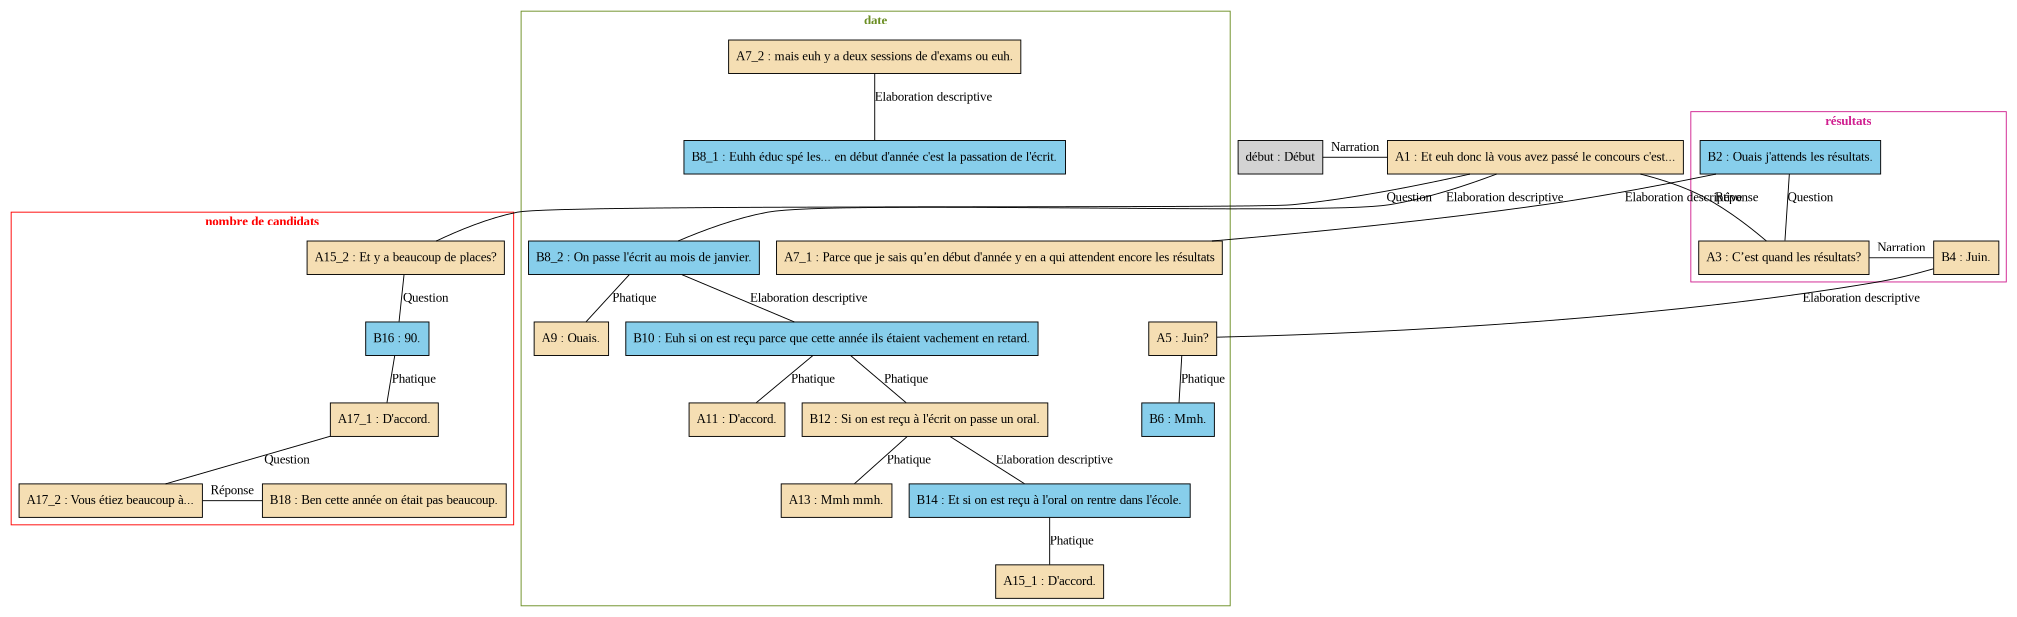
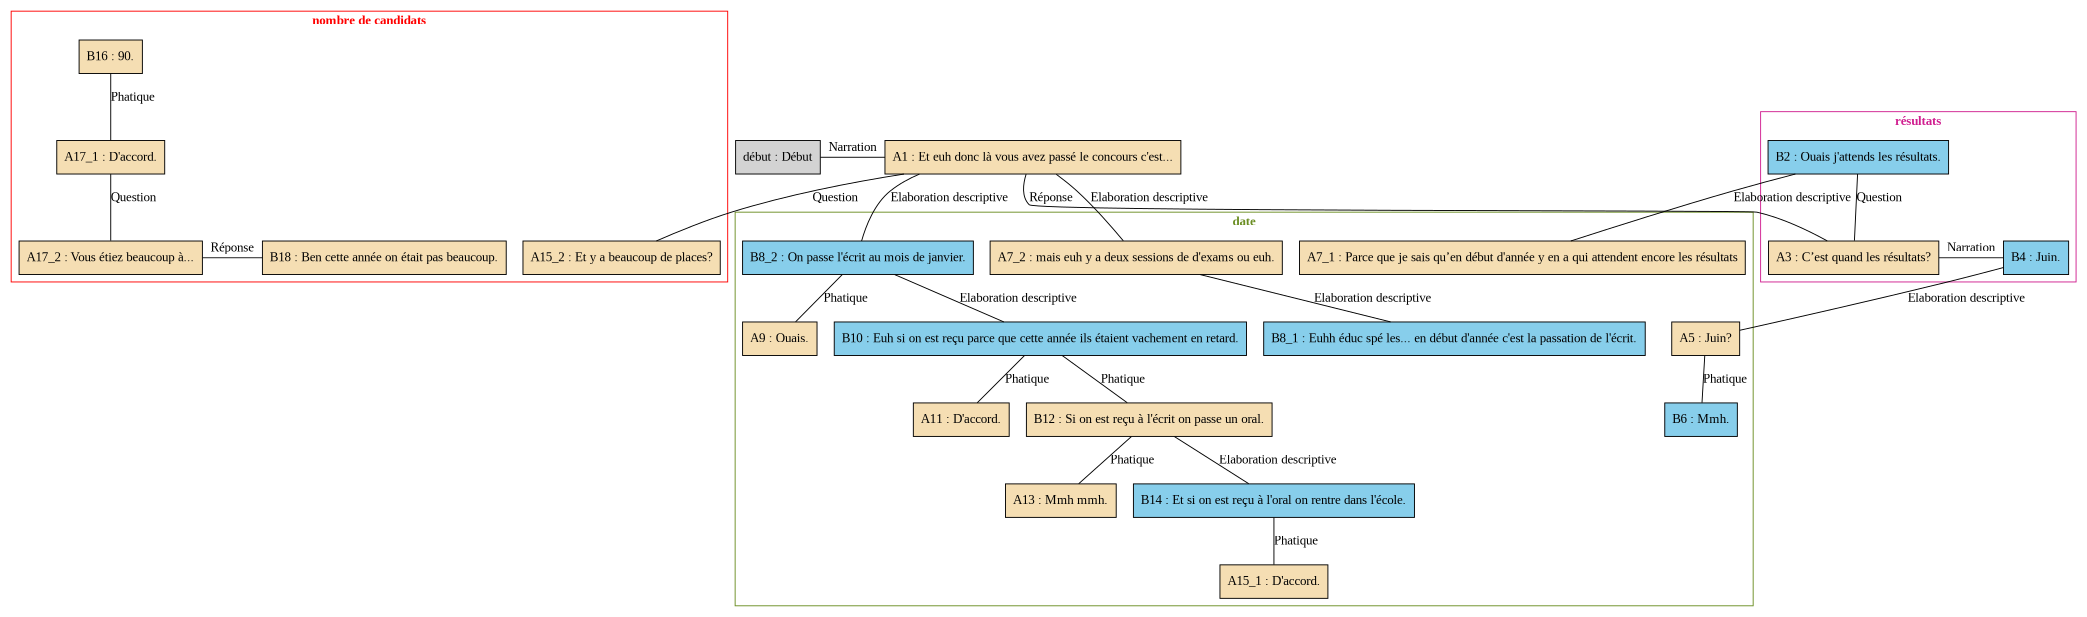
edge "A1 : Et euh donc là vous avez passé le concours c'est..." -- "A7_2 : mais euh y a deux sessions de d'exams ou euh.": added, label "Elaboration descriptive"
node "B4 : Juin.": fillcolor wheat -> skyblue
edge "A15_2 : Et y a beaucoup de places?" -- "B16 : 90.": removed, label "Question"
node "B16 : 90.": fillcolor skyblue -> wheat
